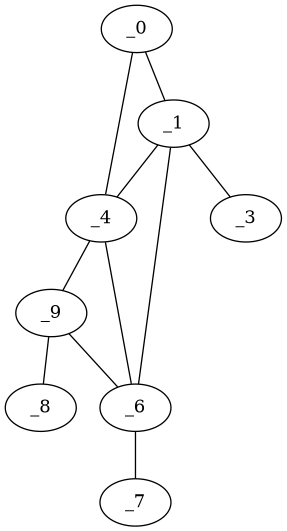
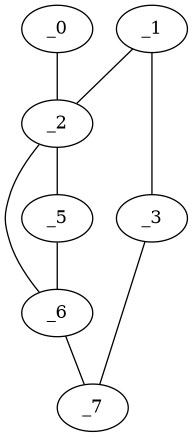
edge "_0" -- "_1": removed
node "_4": label "_4" -> "_2"
edge "_1" -- "_6": removed
node "_9": label "_9" -> "_5"
edge "_3" -- "_7": added
node "_8": removed
